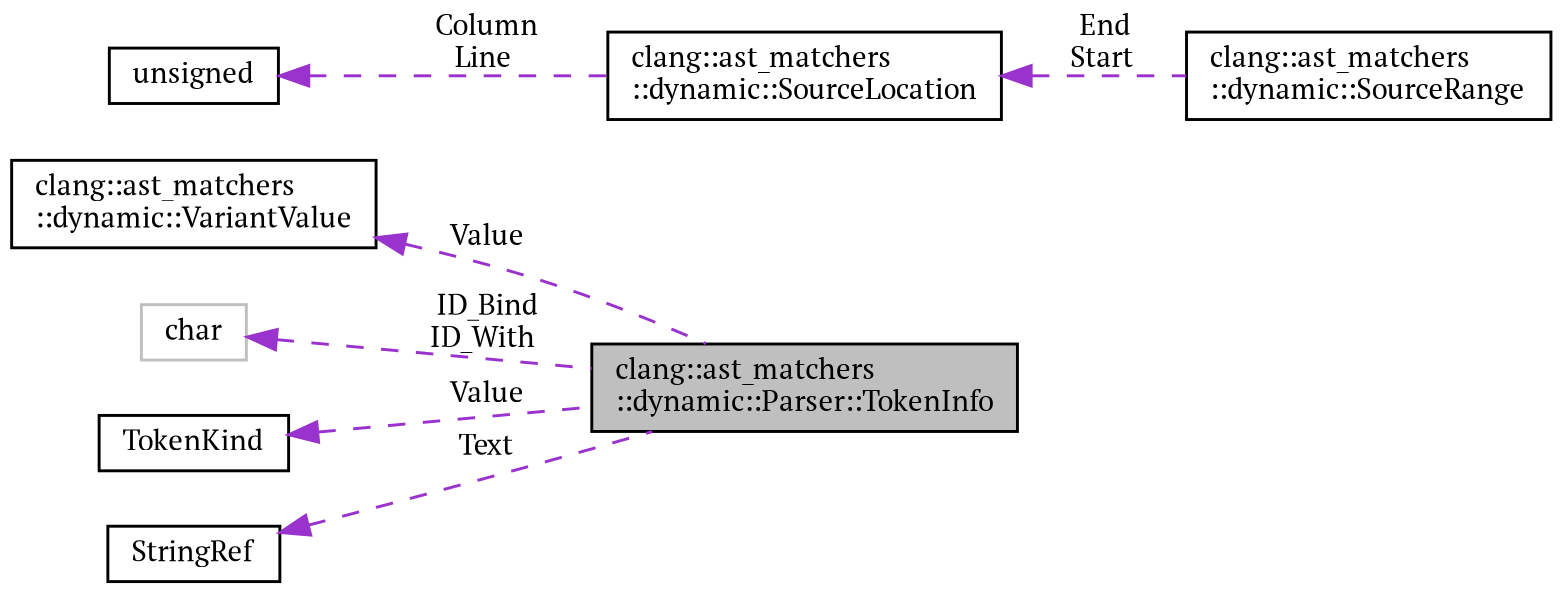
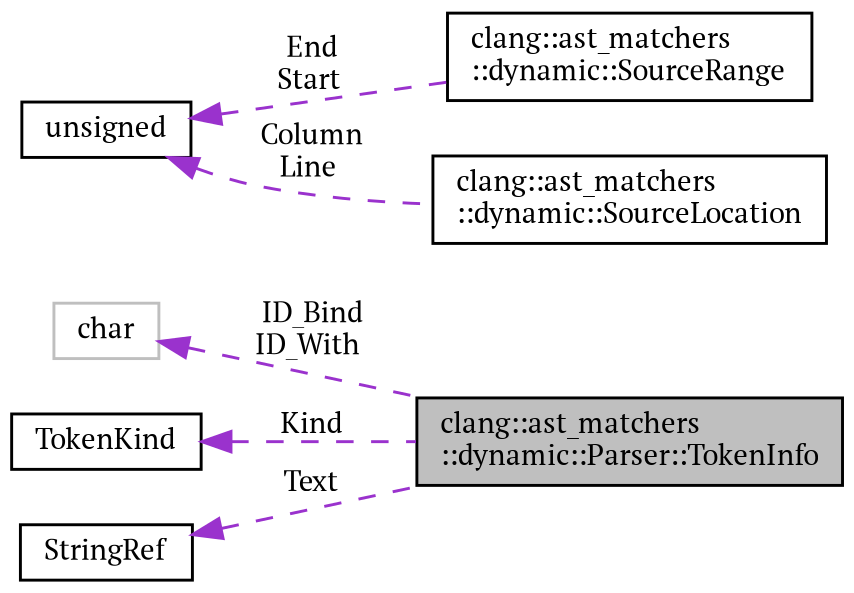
edge "clang::ast_matchers ::dynamic::SourceRange" -> "clang::ast_matchers ::dynamic::SourceLocation": now "clang::ast_matchers ::dynamic::SourceRange" -> "unsigned"
node "clang::ast_matchers ::dynamic::VariantValue": removed
edge "clang::ast_matchers ::dynamic::Parser::TokenInfo" -> "TokenKind": label " Value" -> " Kind"
